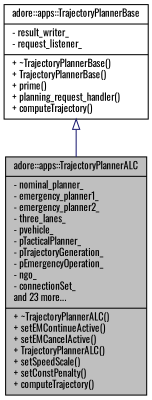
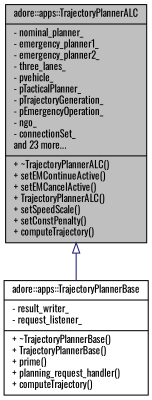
edge "adore::apps::TrajectoryPlannerALC" -> "adore::apps::TrajectoryPlannerBase": reversed
